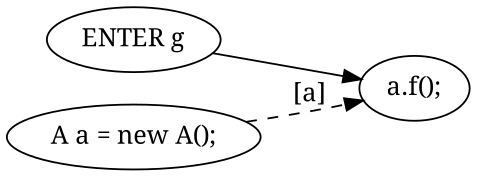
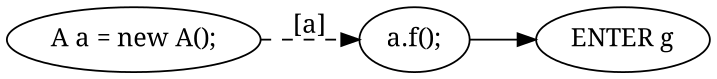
edge "ENTER g" -> "a.f();": reversed
